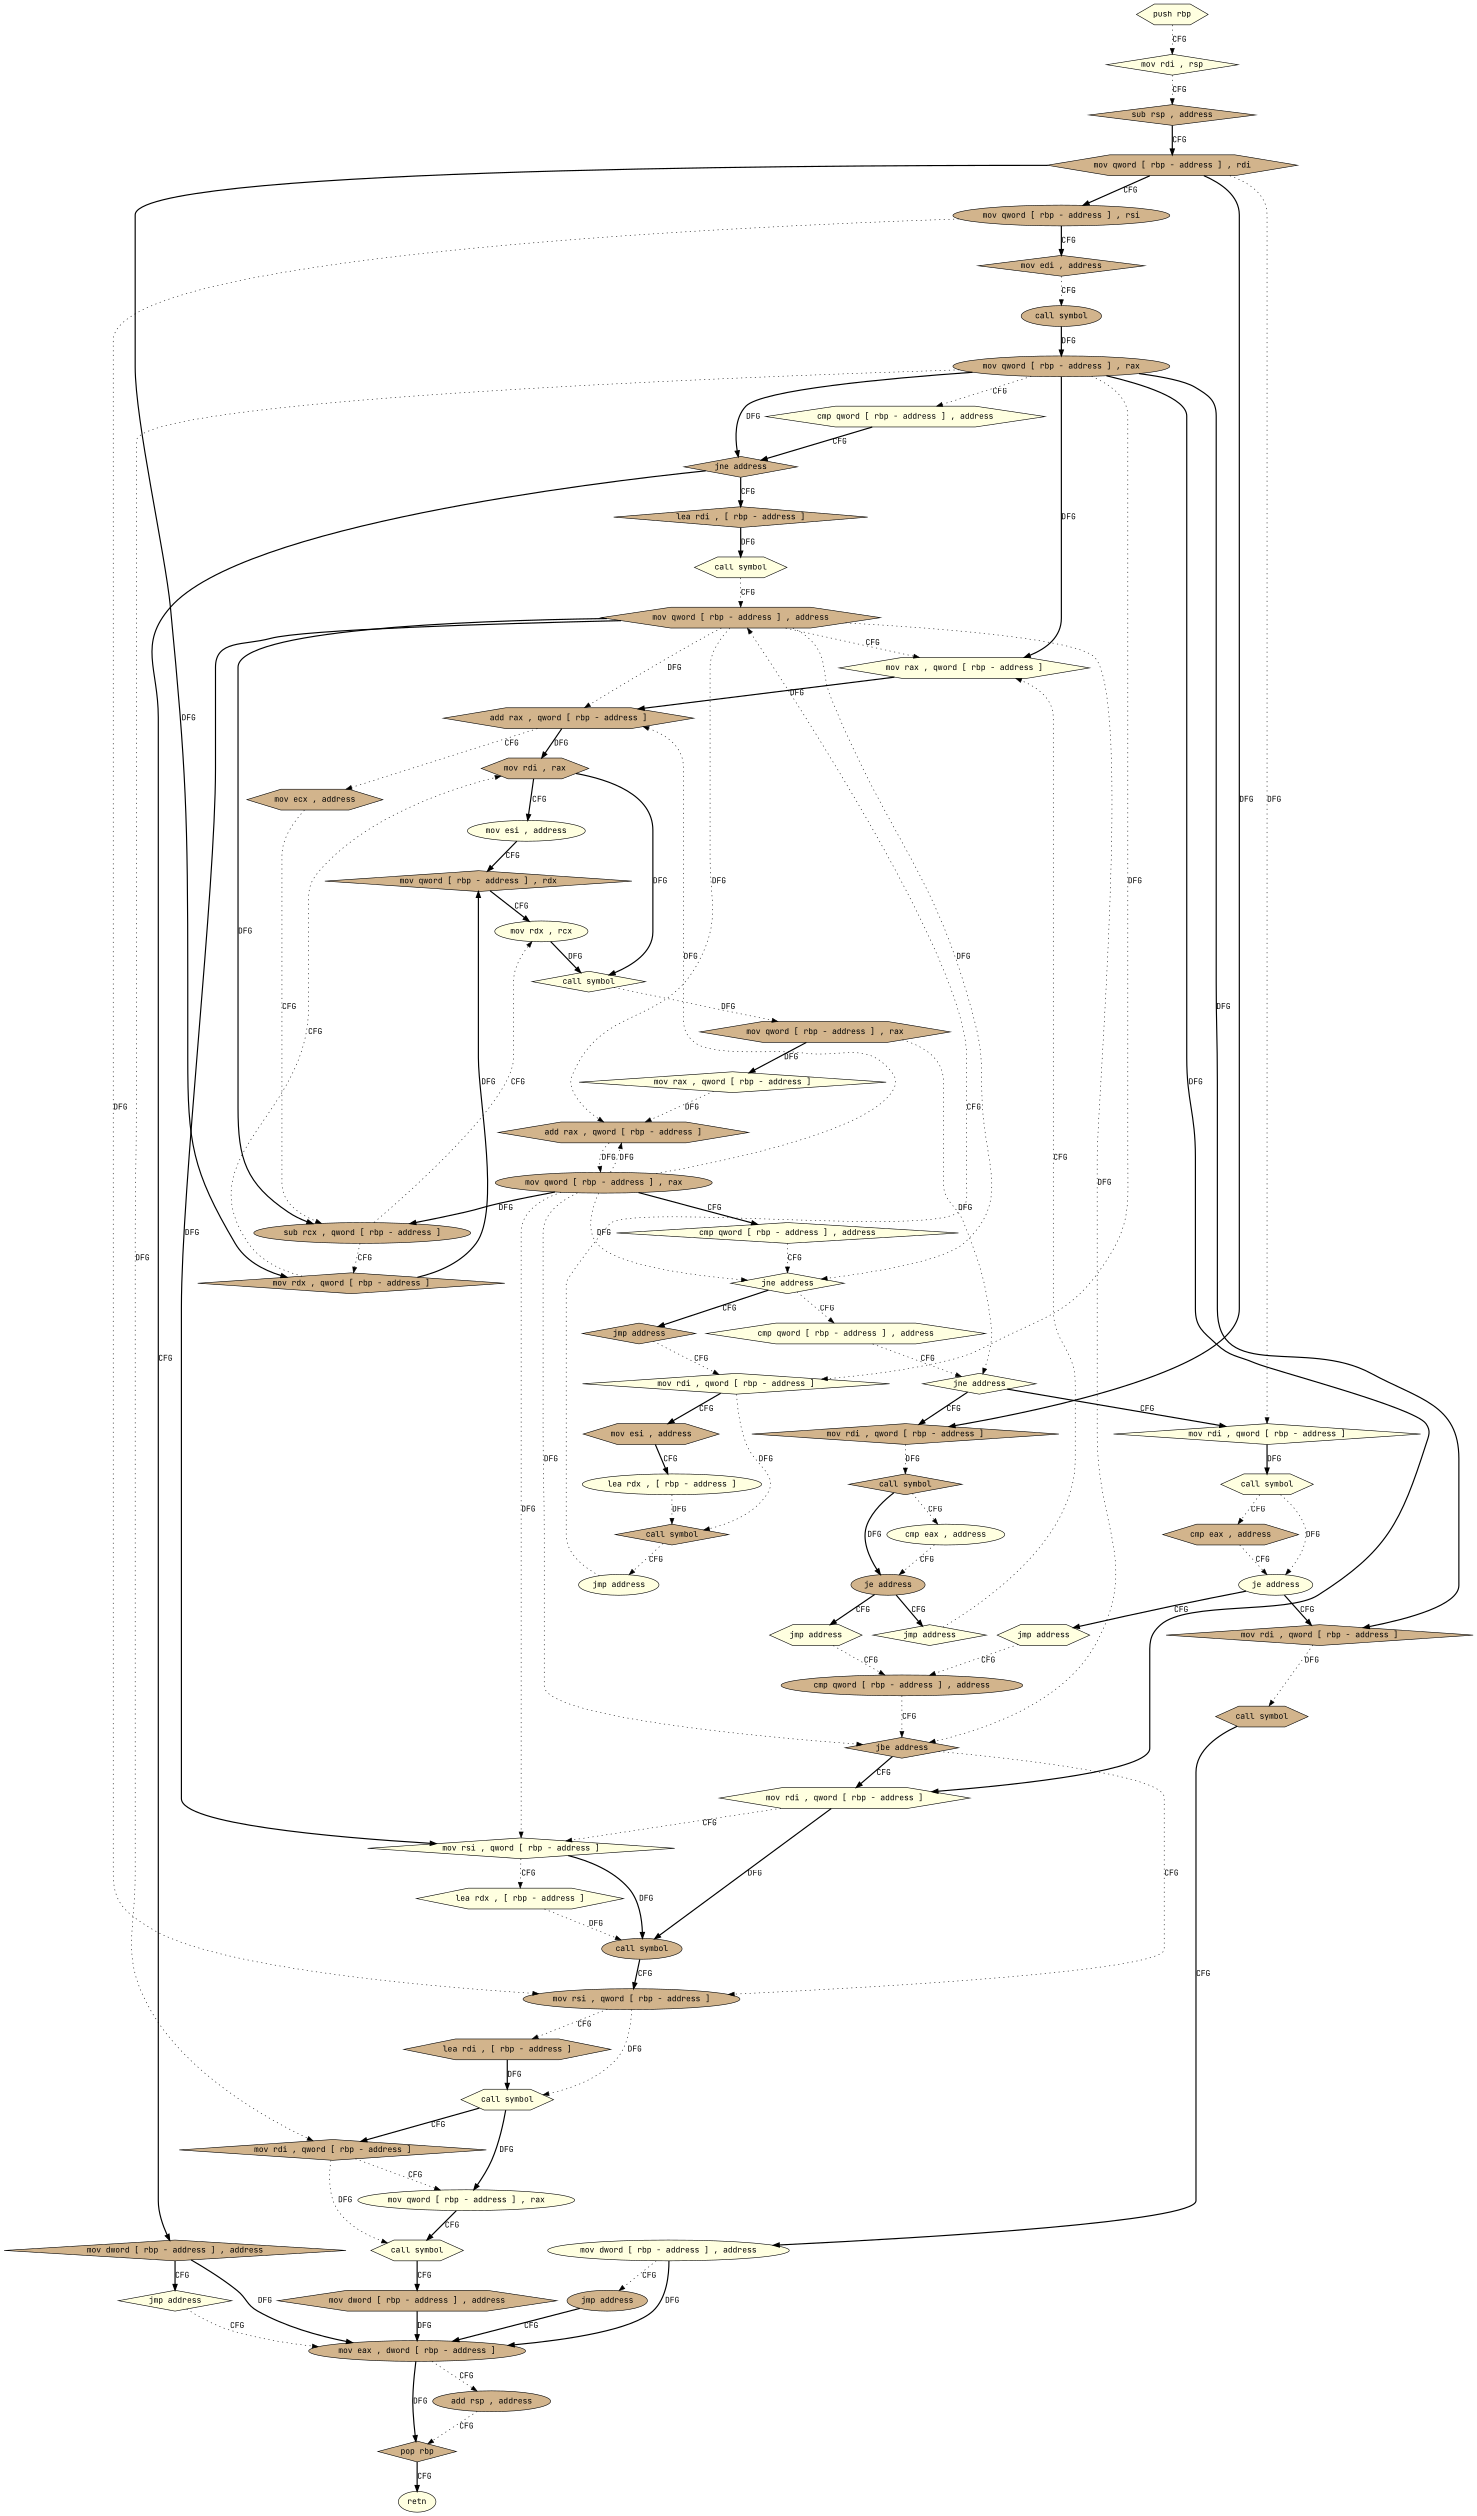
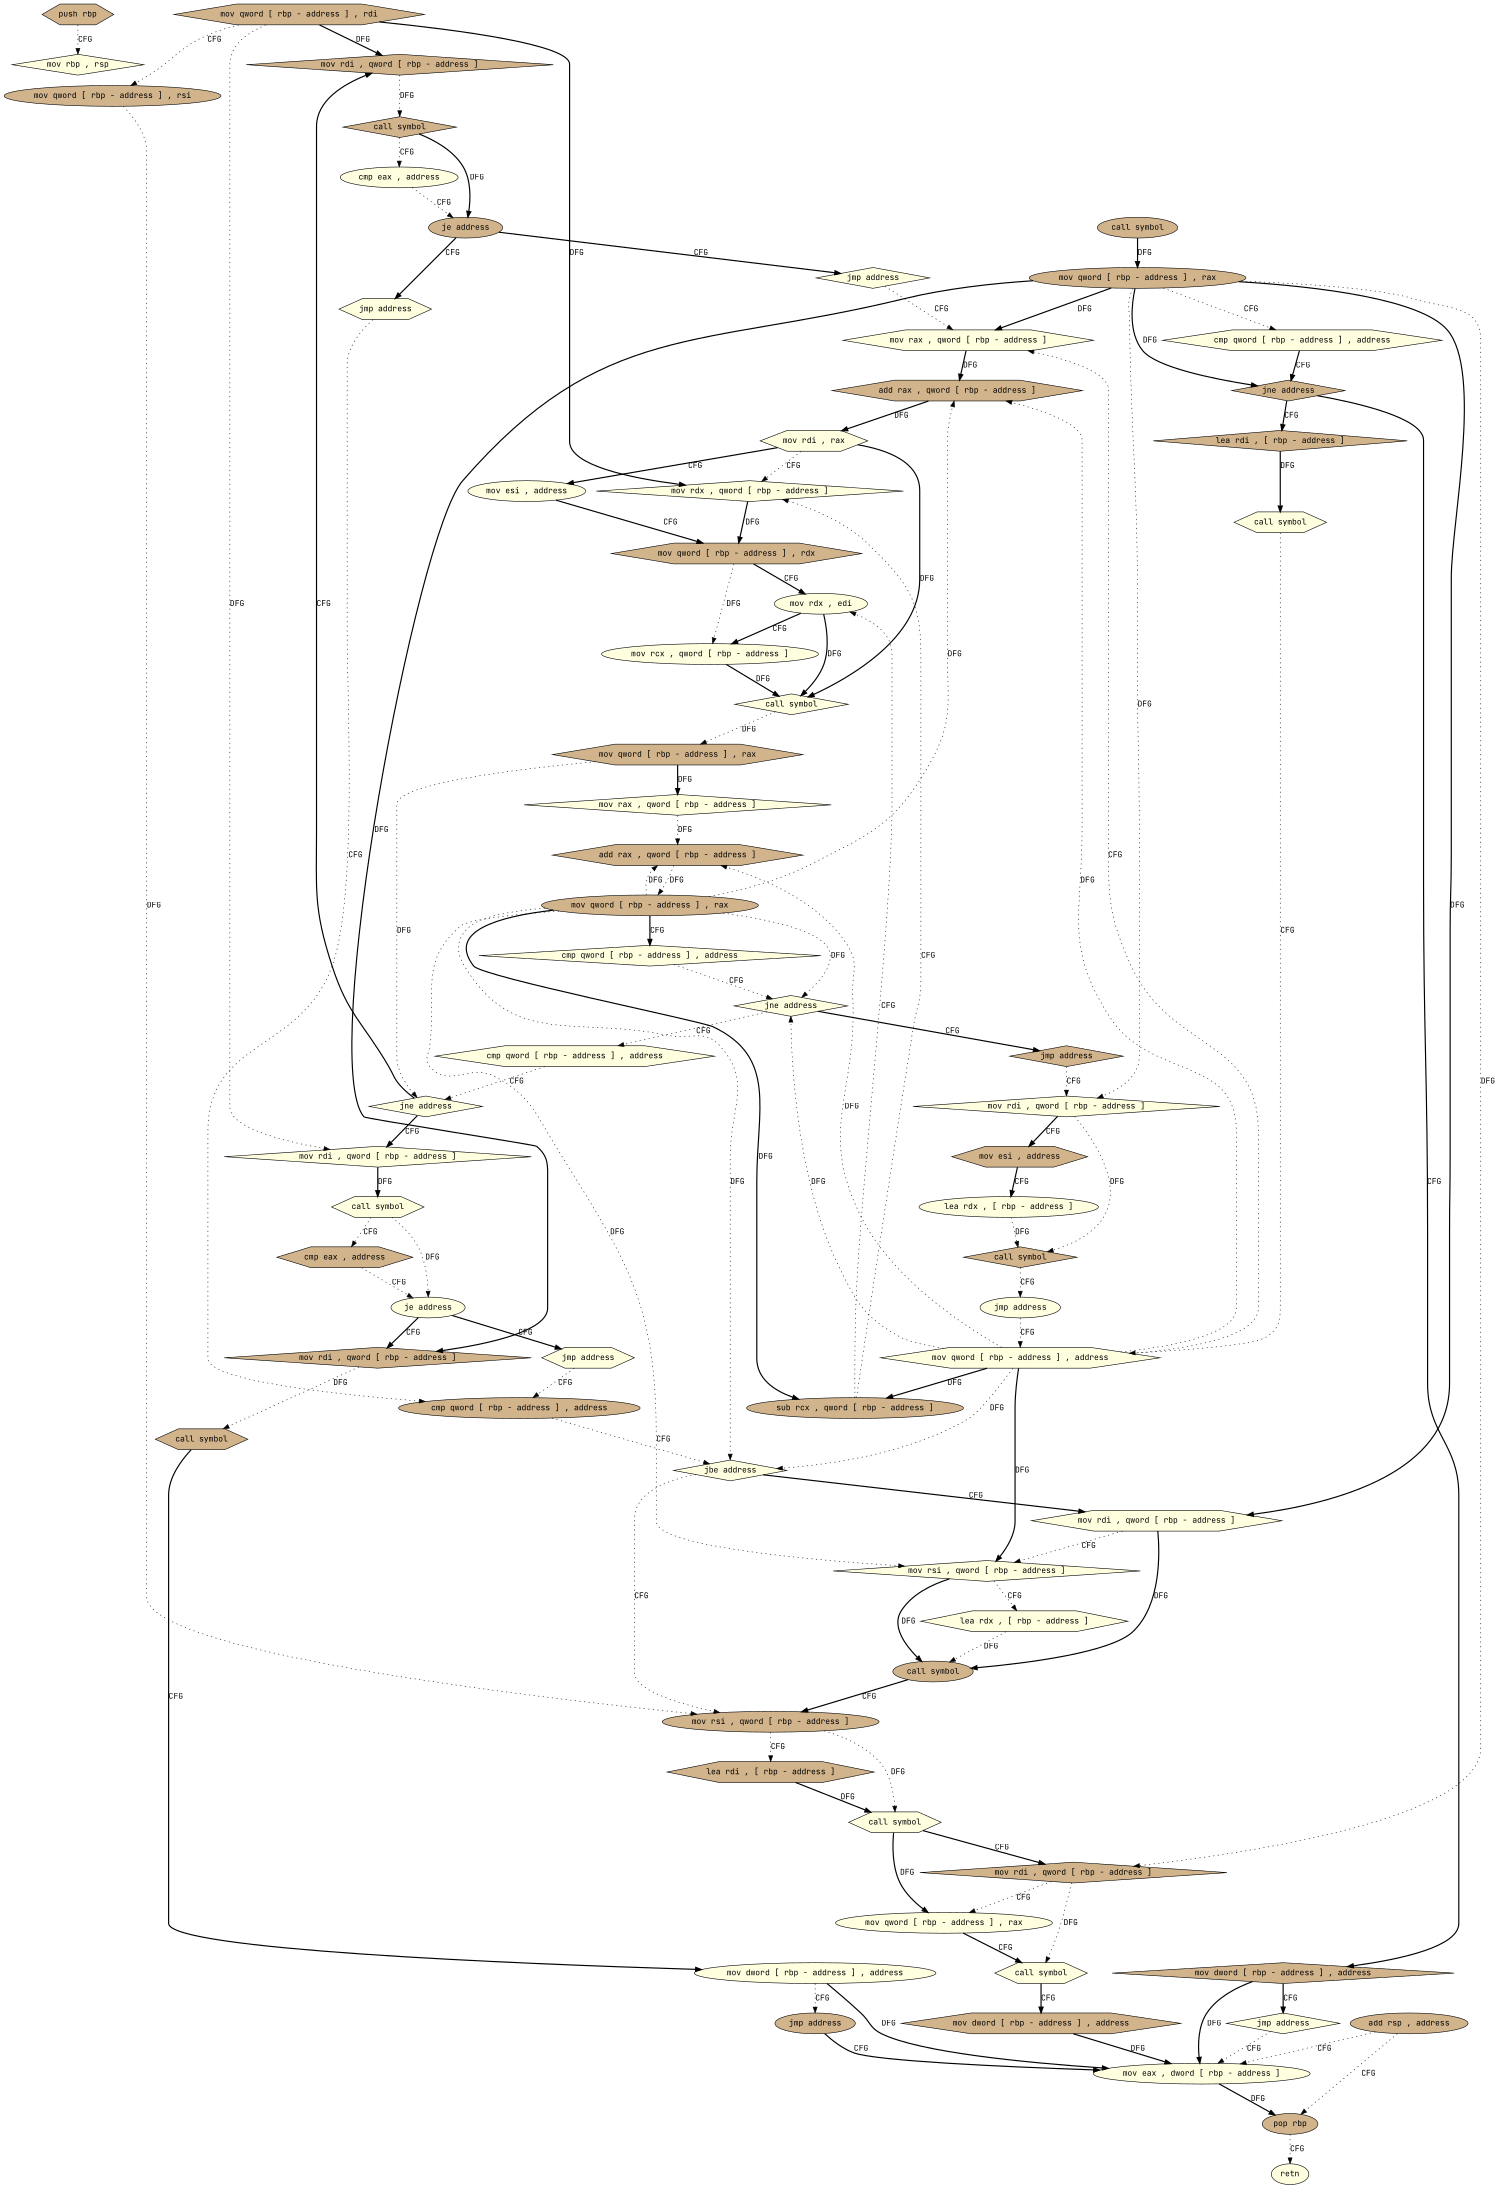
node "push rbp": fillcolor lightyellow -> tan
node "mov rdi , rsp": label "mov rdi , rsp" -> "mov rbp , rsp"
node "sub rsp , address": removed
edge "mov qword [ rbp - address ] , rdi" -> "mov qword [ rbp - address ] , rsi": style bold -> dotted
node "mov edi , address": removed
node "mov qword [ rbp - address ] , address": fillcolor tan -> lightyellow
node "mov rcx , qword [ rbp - address ]": added
node "mov rdi , rax": fillcolor tan -> lightyellow
node "mov ecx , address": removed
node "mov qword [ rbp - address ] , rdx": shape diamond -> hexagon
node "mov rdx , rcx": label "mov rdx , rcx" -> "mov rdx , edi"
edge "mov rdx , qword [ rbp - address ]" -> "mov rdi , rax": reversed
node "mov rdx , qword [ rbp - address ]": fillcolor tan -> lightyellow
node "jbe address": fillcolor tan -> lightyellow
node "mov eax , dword [ rbp - address ]": fillcolor tan -> lightyellow
edge "mov eax , dword [ rbp - address ]" -> "add rsp , address": reversed
node "pop rbp": shape diamond -> ellipse
edge "pop rbp" -> "retn": style bold -> dotted
